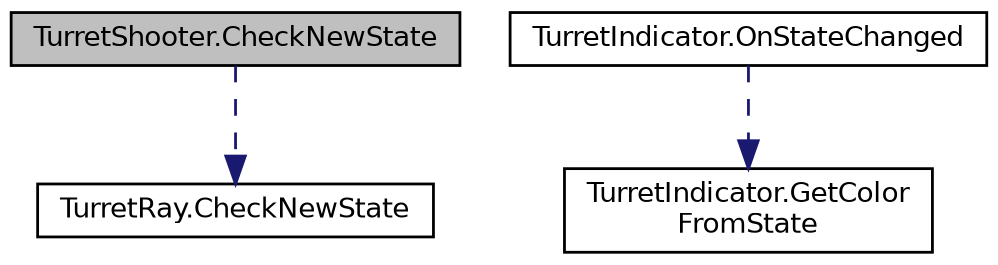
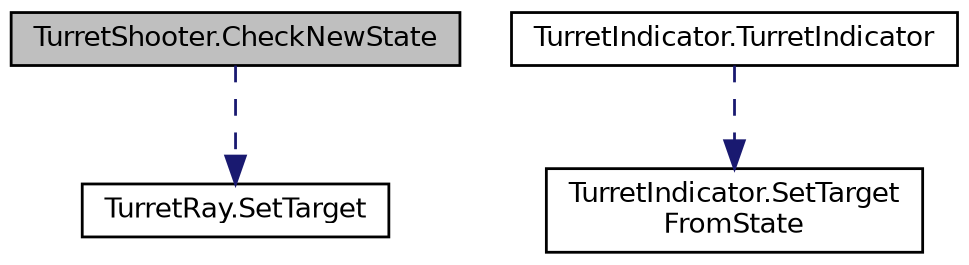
node "TurretIndicator.OnStateChanged": label "TurretIndicator.OnStateChanged" -> "TurretIndicator.TurretIndicator"
node "TurretRay.CheckNewState": label "TurretRay.CheckNewState" -> "TurretRay.SetTarget"
node "TurretIndicator.GetColor FromState": label "TurretIndicator.GetColor FromState" -> "TurretIndicator.SetTarget FromState"
